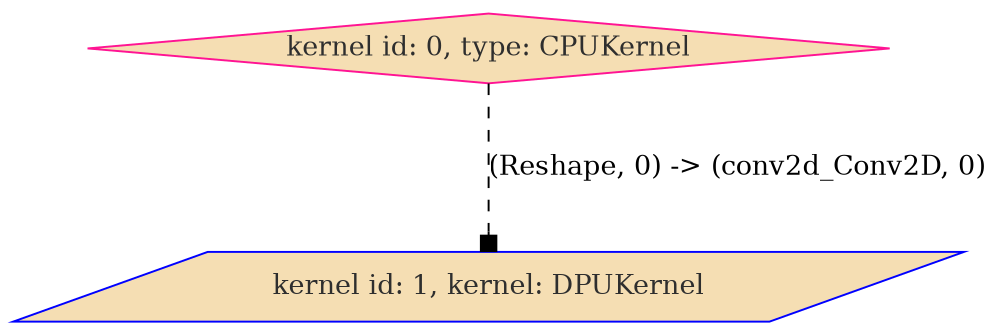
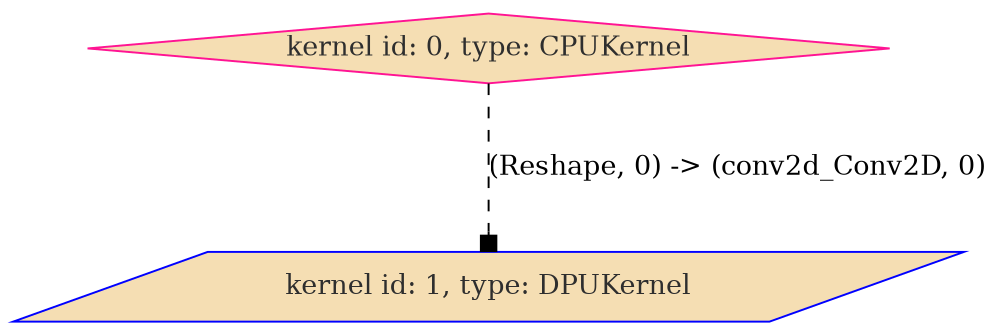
node "kernel id: 1, kernel: DPUKernel": label "kernel id: 1, kernel: DPUKernel" -> "kernel id: 1, type: DPUKernel"
